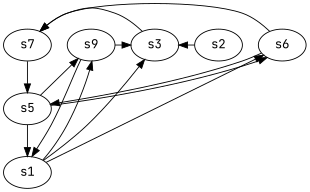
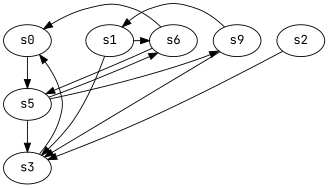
node "s7": label "s7" -> "s0"
edge "s1" -> "s9": removed
edge "s5" -> "s1": now "s5" -> "s3"
